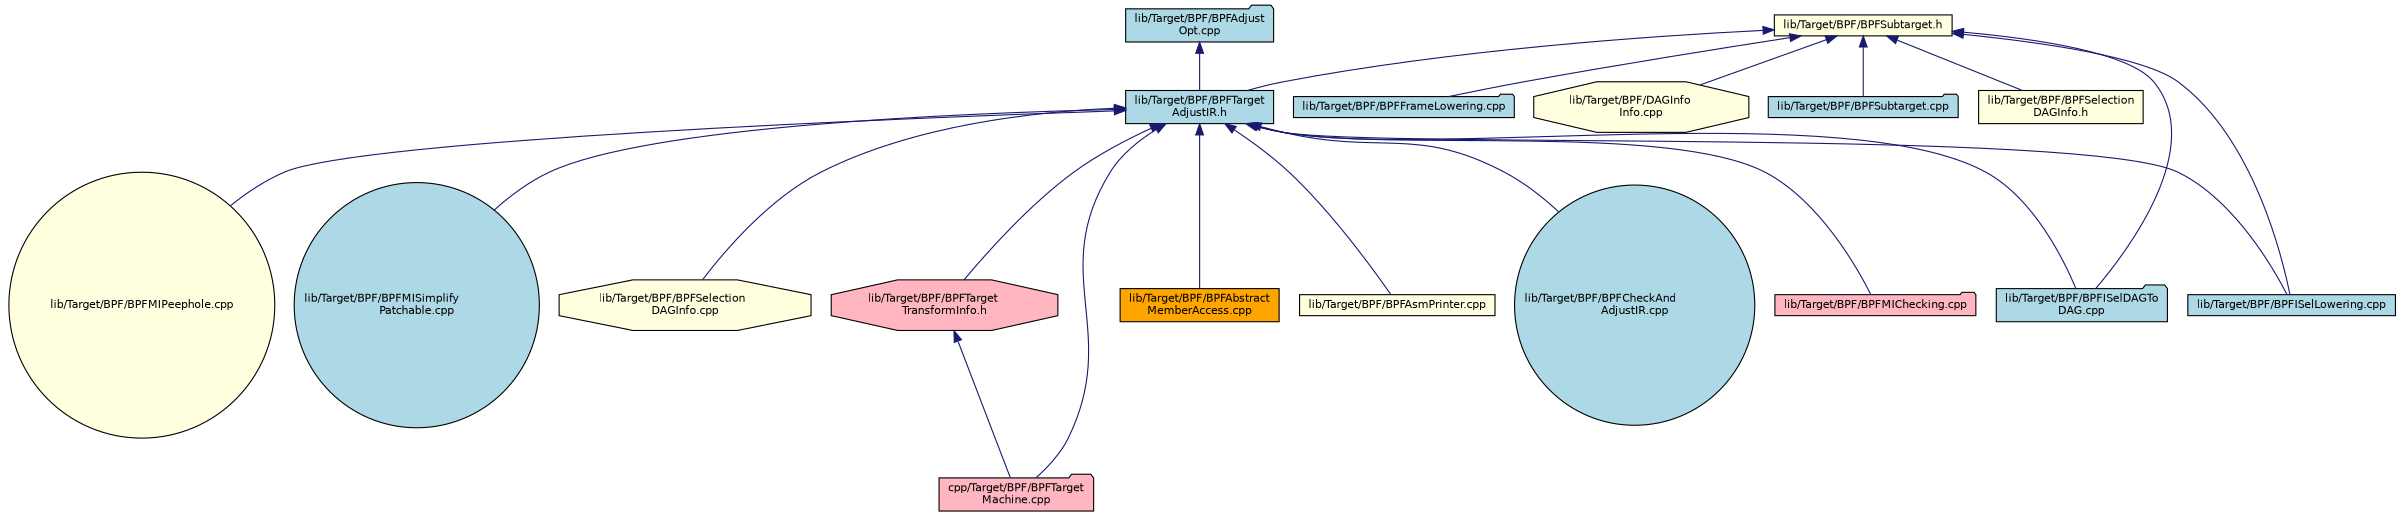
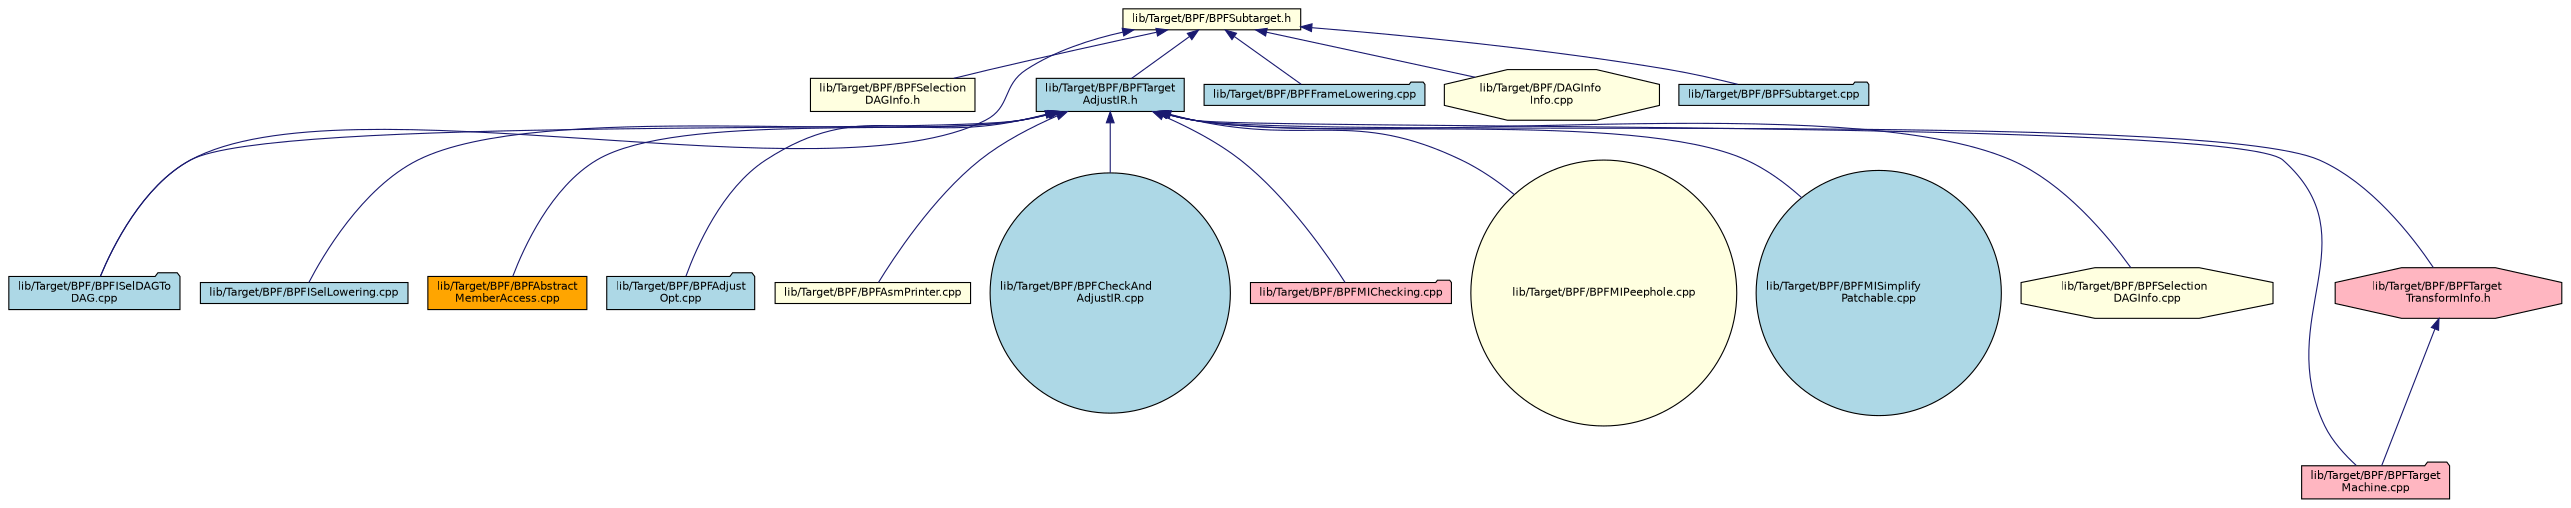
edge "lib/Target/BPF/BPFTarget AdjustIR.h" -> "lib/Target/BPF/BPFAdjust Opt.cpp": reversed
edge "lib/Target/BPF/BPFISelLowering.cpp" -> "lib/Target/BPF/BPFSubtarget.h": removed
node "cpp/Target/BPF/BPFTarget Machine.cpp": label "cpp/Target/BPF/BPFTarget Machine.cpp" -> "lib/Target/BPF/BPFTarget Machine.cpp"
